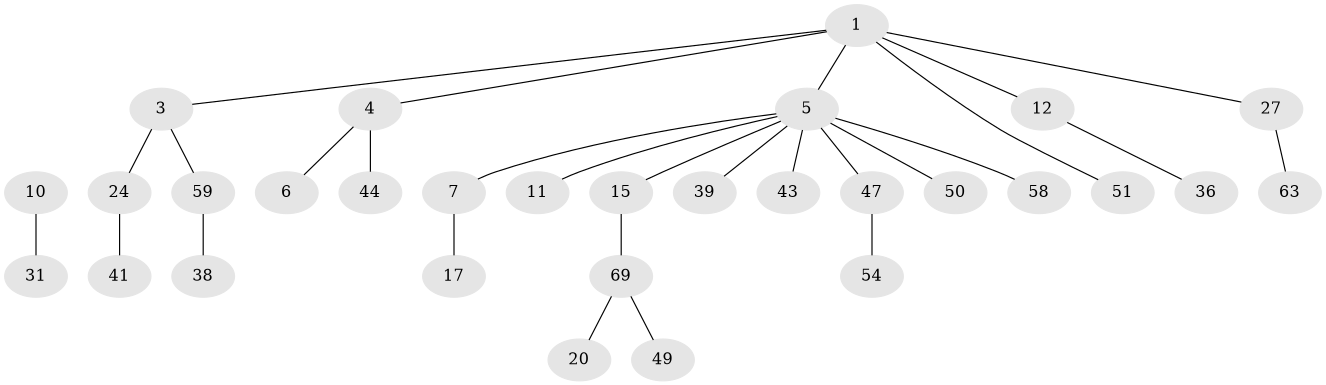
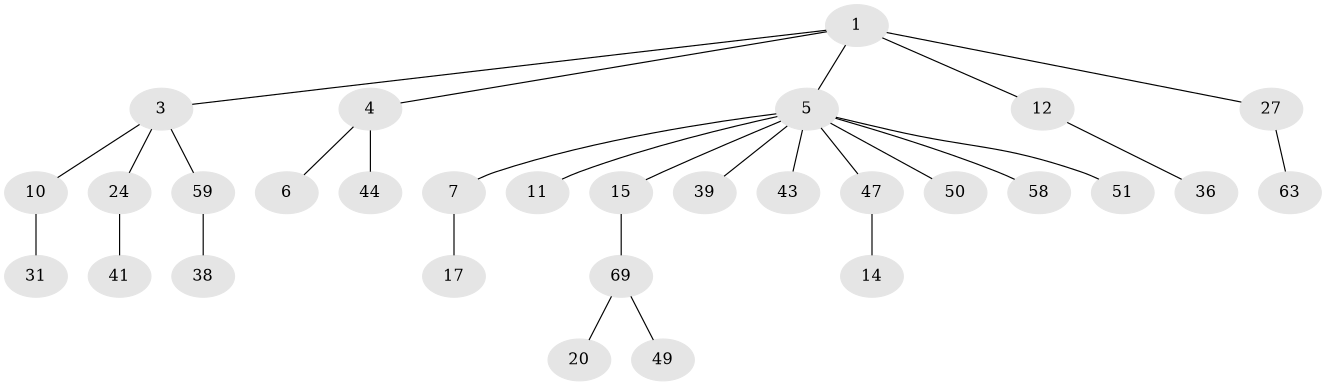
edge "1" -- "51": now "5" -- "51"
edge "3" -- "10": added
node "54": label "54" -> "14"
